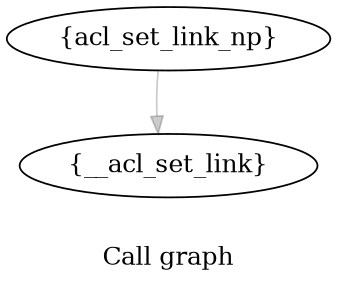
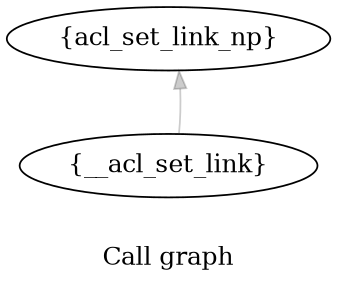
edge "{acl_set_link_np}" -> "{__acl_set_link}": reversed
